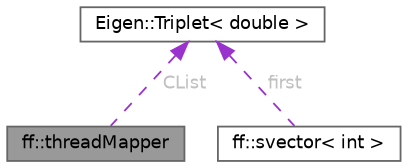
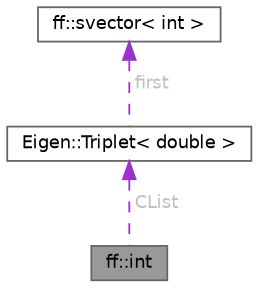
edge "ff::svector< int >" -> "Eigen::Triplet< double >": reversed
node "ff::threadMapper": label "ff::threadMapper" -> "ff::int"
